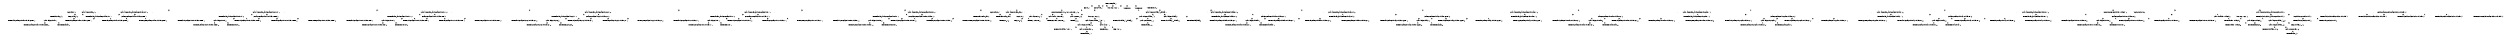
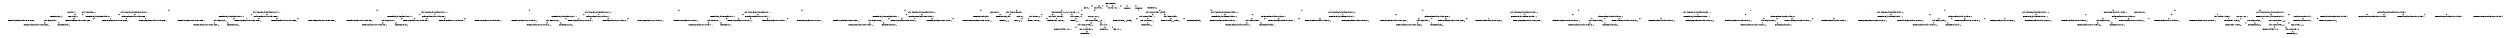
edge "(<operator>.assignment,outbuf[offset++] = this.linkFlag)" -> "(FIELD_IDENTIFIER,linkFlag,linkFlag)": now "(<operator>.fieldAccess,this.linkFlag)" -> "(FIELD_IDENTIFIER,linkFlag,linkFlag)"
